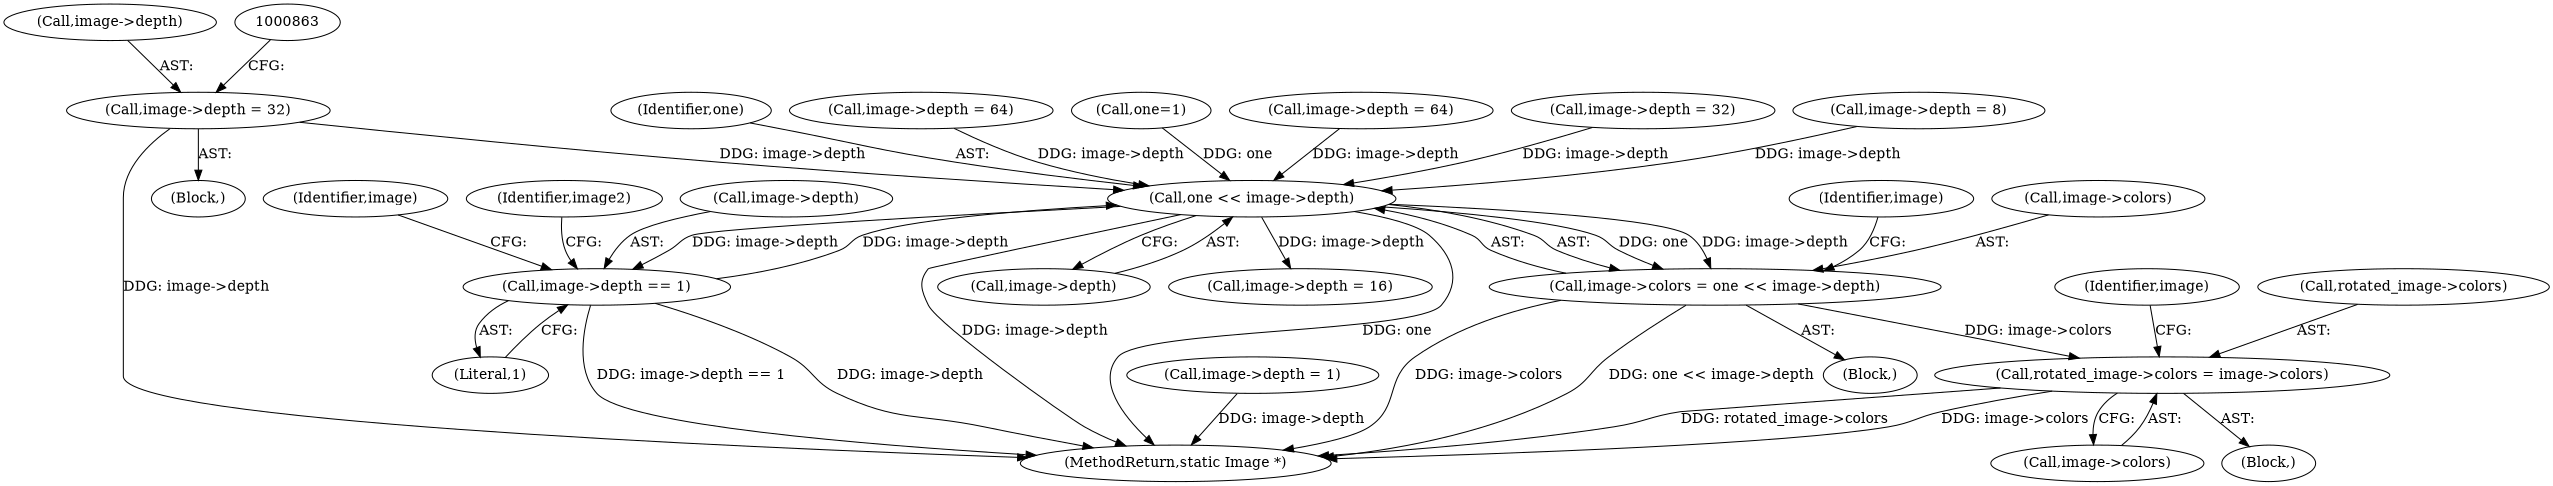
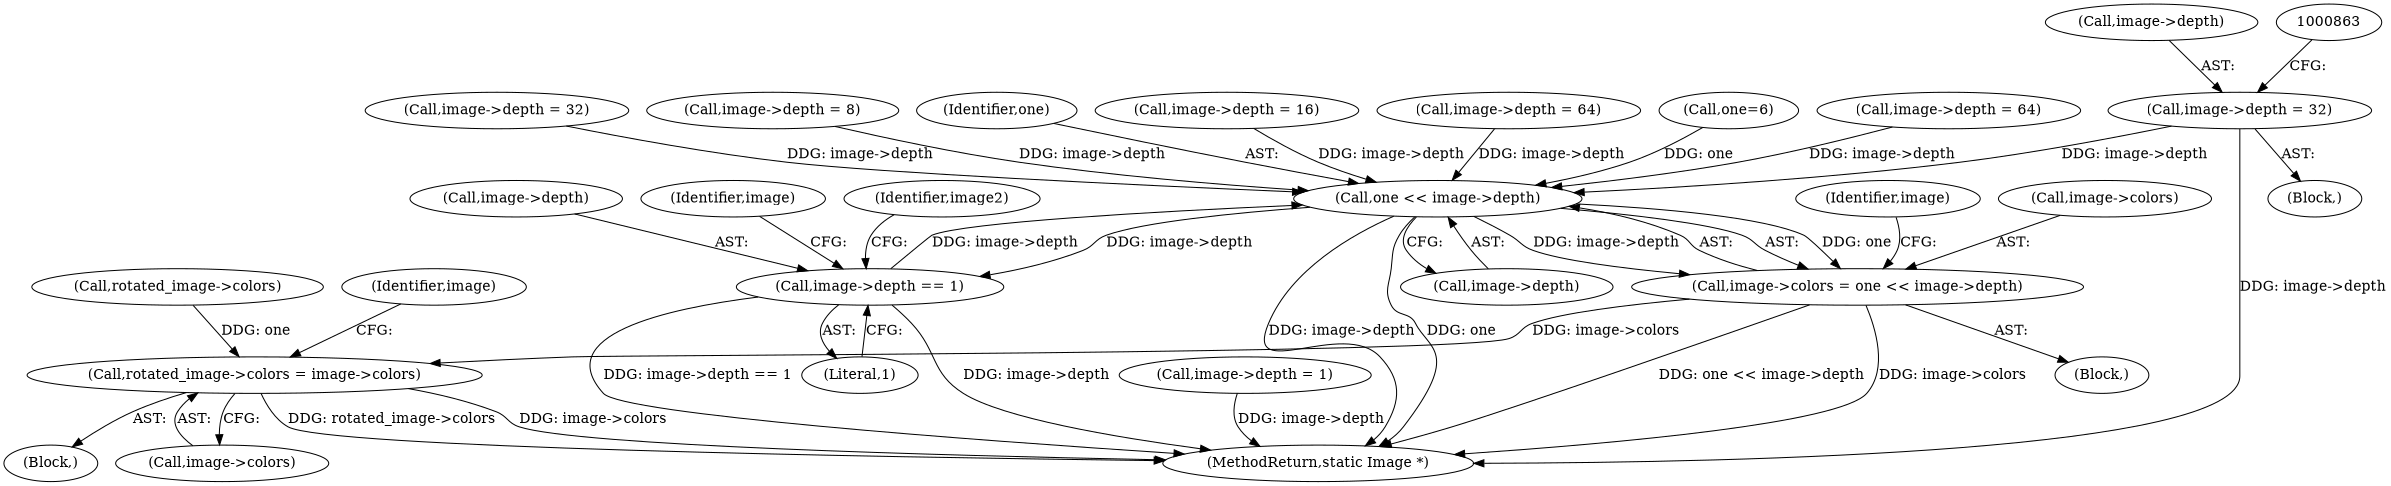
node "(Call,one=1)": label "(Call,one=1)" -> "(Call,one=6)"
edge "(Call,one << image->depth)" -> "(Call,image->depth = 16)": reversed
edge "(Call,rotated_image->colors)" -> "(Call,rotated_image->colors = image->colors)": label "AST: " -> "DDG: one"
